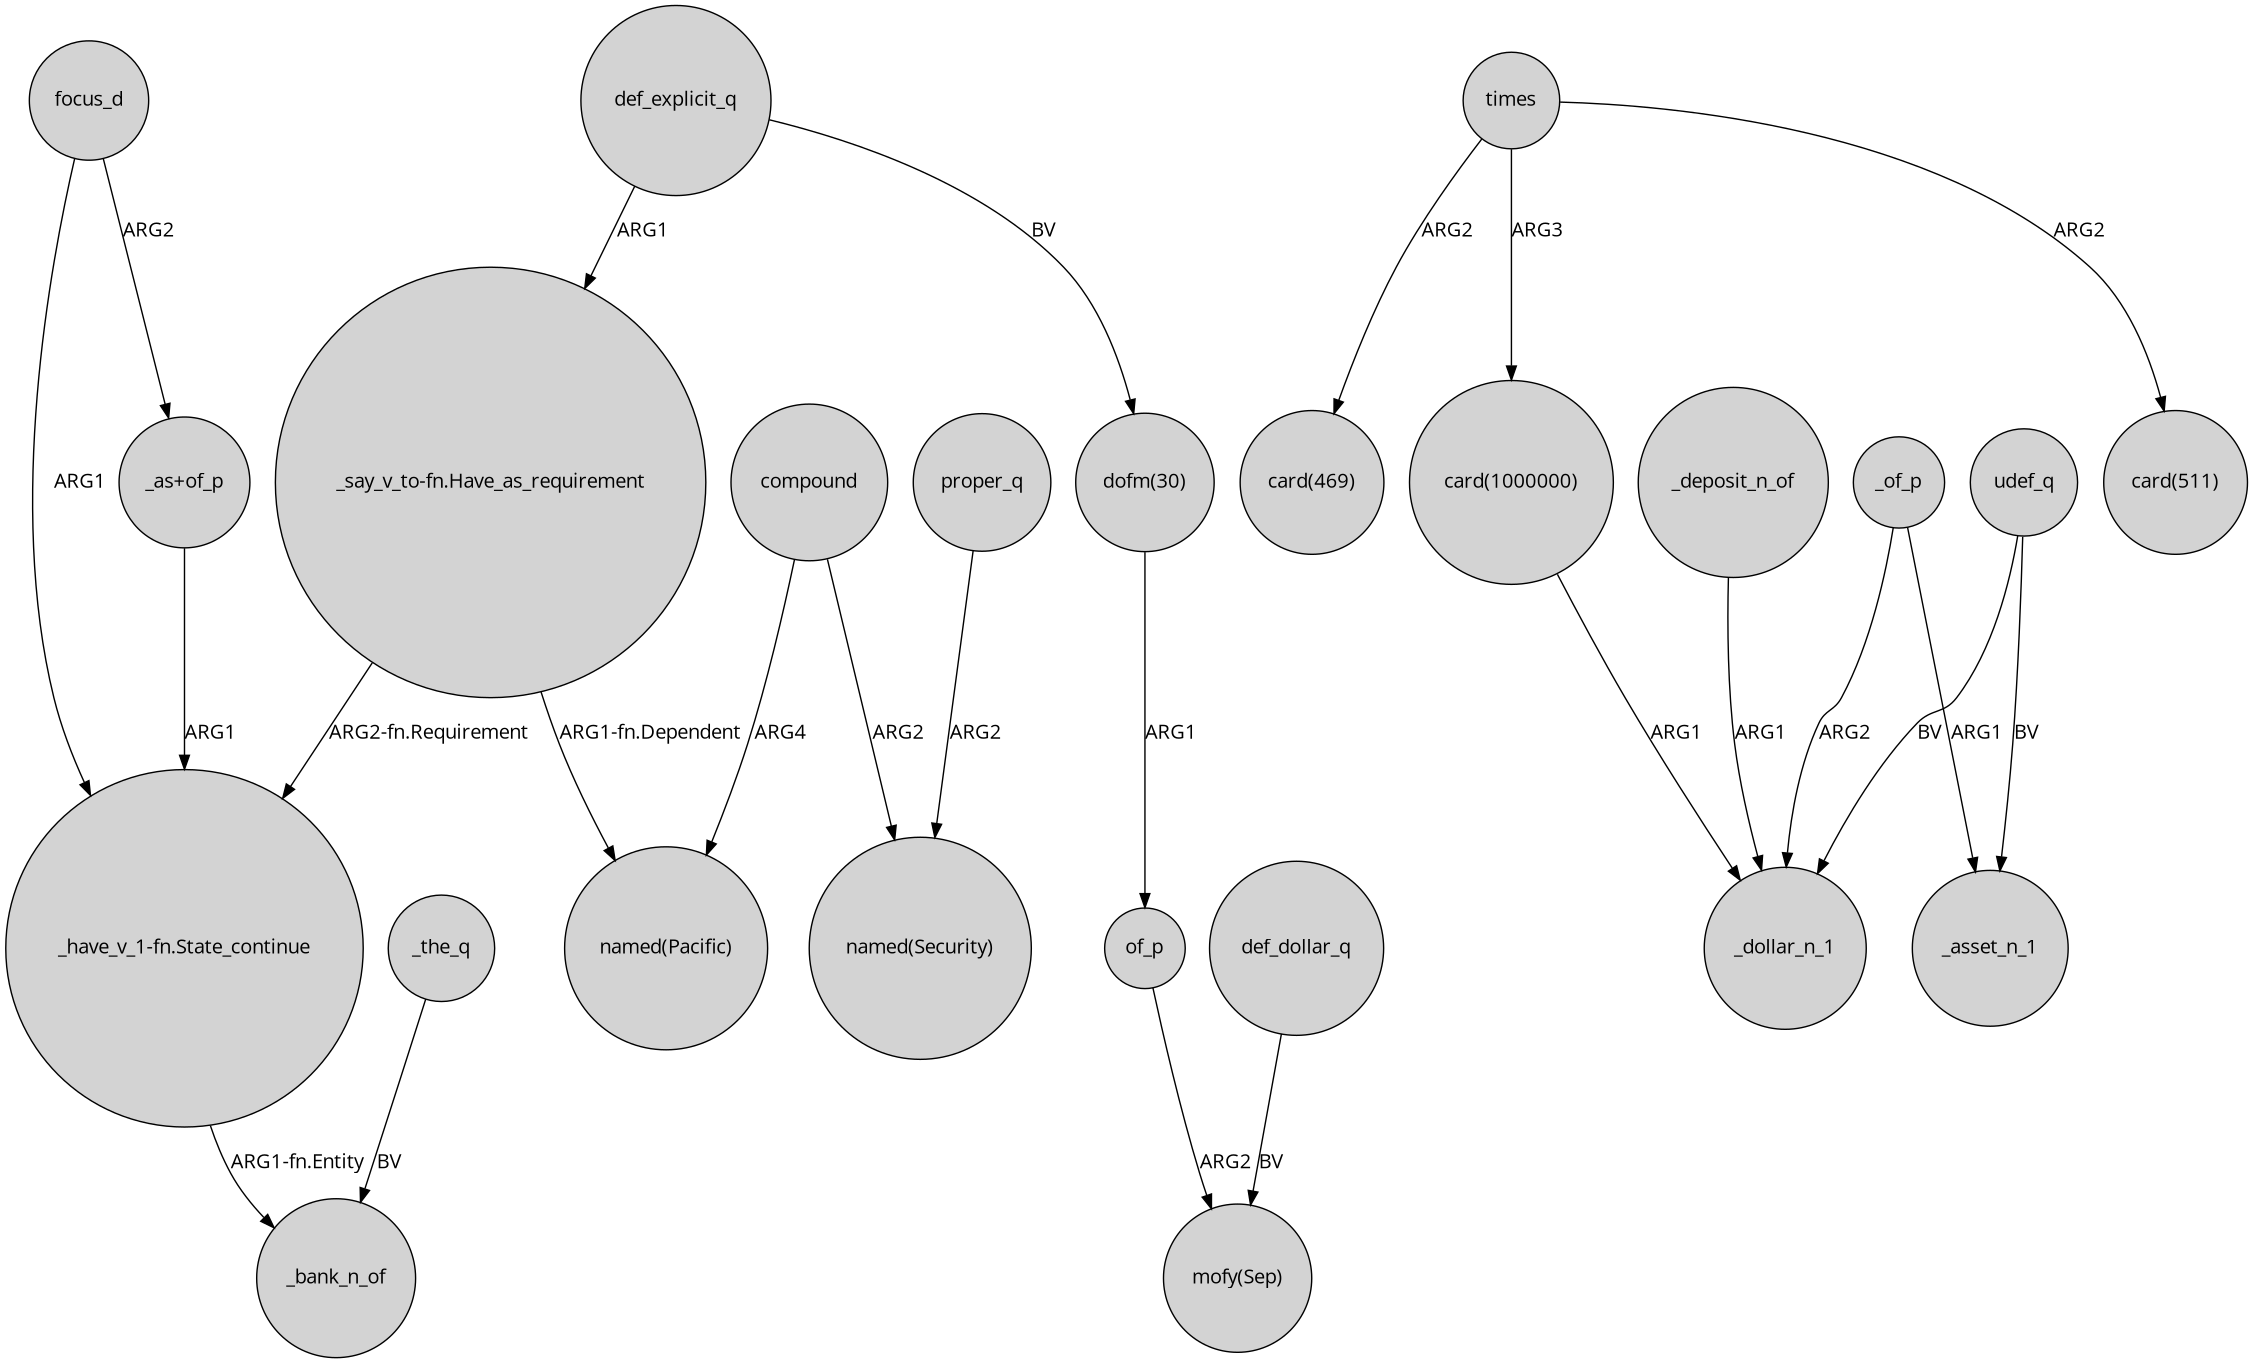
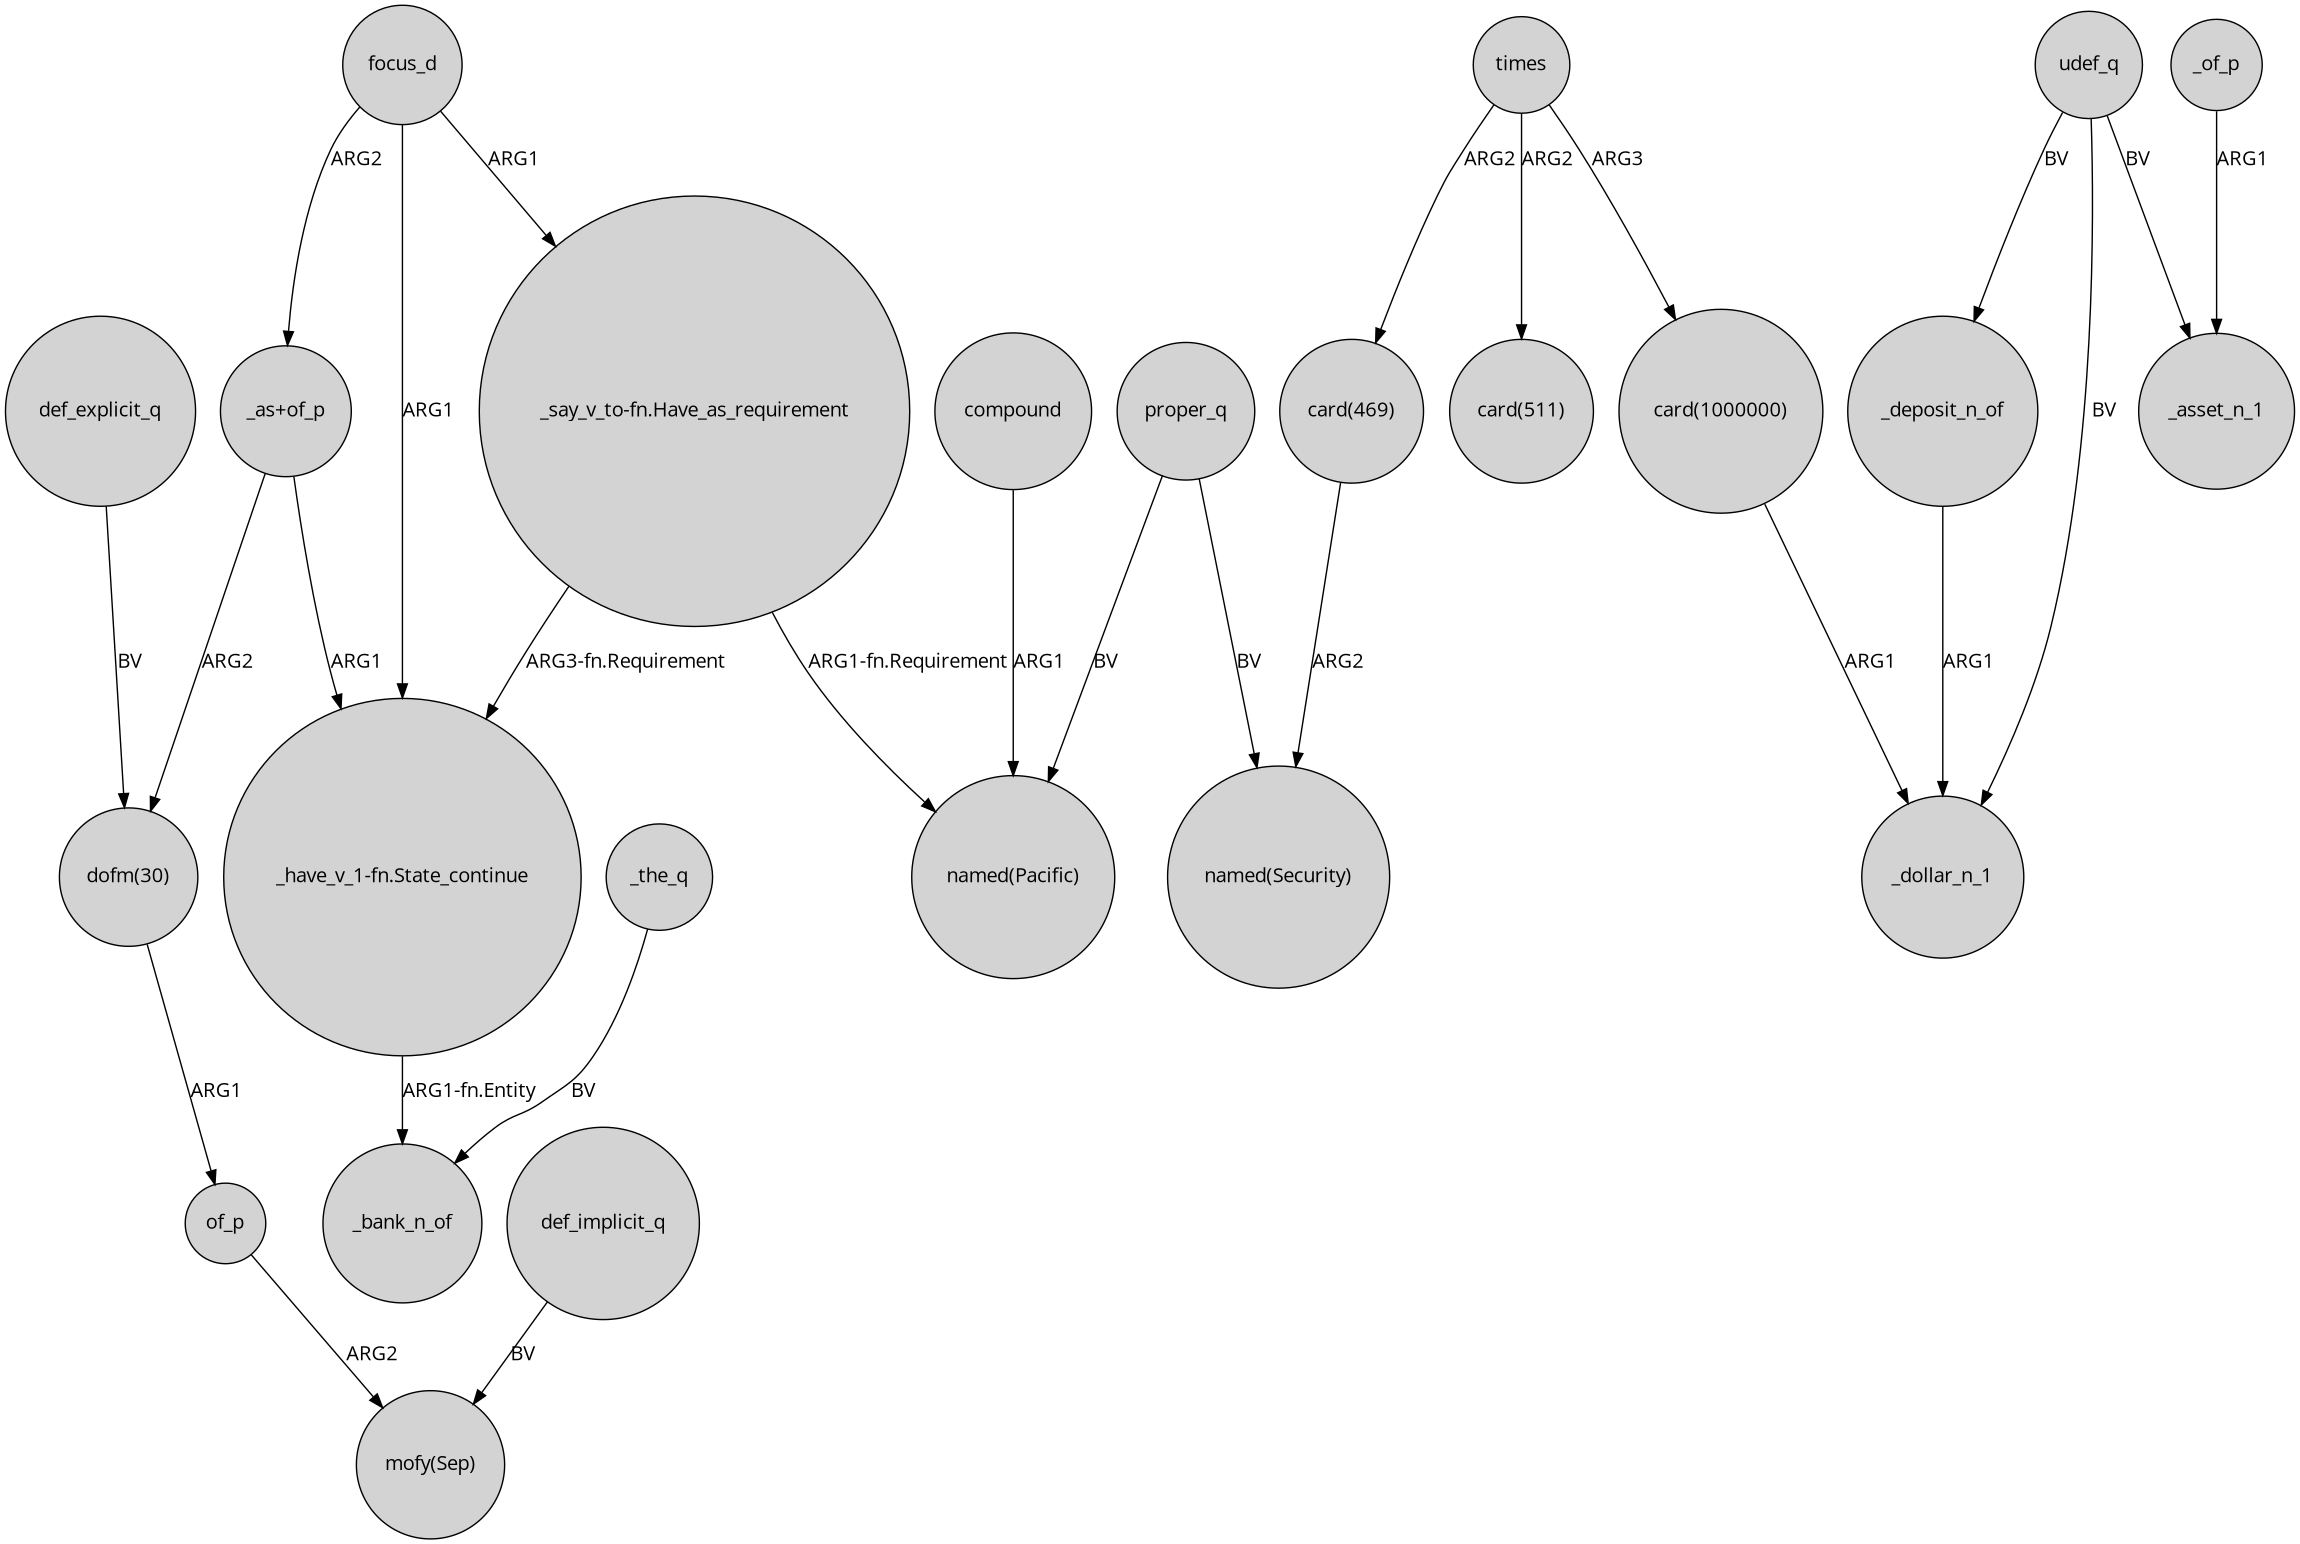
edge "udef_q" -> "_deposit_n_of": added, label "BV"
edge "def_explicit_q" -> "_say_v_to-fn.Have_as_requirement": now "focus_d" -> "_say_v_to-fn.Have_as_requirement"
edge "proper_q" -> "named(Pacific)": added, label "BV"
edge "_as+of_p" -> "dofm(30)": added, label "ARG2"
edge "compound" -> "named(Security)": now "card(469)" -> "named(Security)"
edge "_of_p" -> "_dollar_n_1": removed, label "ARG2"
edge "_say_v_to-fn.Have_as_requirement" -> "_have_v_1-fn.State_continue": label "ARG2-fn.Requirement" -> "ARG3-fn.Requirement"
edge "_say_v_to-fn.Have_as_requirement" -> "named(Pacific)": label "ARG1-fn.Dependent" -> "ARG1-fn.Requirement"
edge "compound" -> "named(Pacific)": label "ARG4" -> "ARG1"
edge "proper_q" -> "named(Security)": label "ARG2" -> "BV"
node "def_dollar_q": label "def_dollar_q" -> "def_implicit_q"
